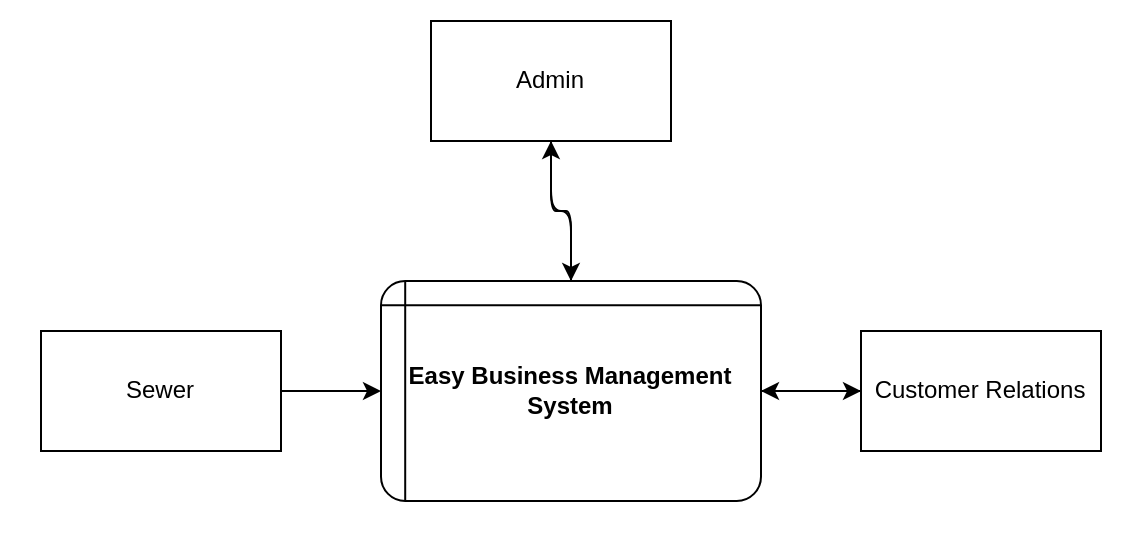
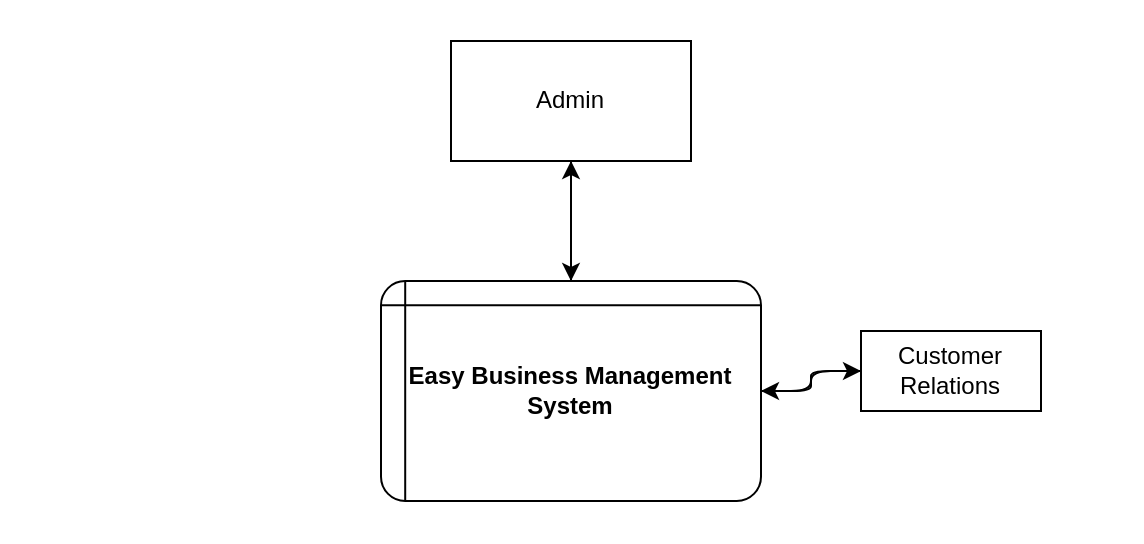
node "Admin": moved (551, 81) -> (571, 101)
node "Sewer": removed
edge "Sewer" -> "Easy Business Management System": removed
node "Customer Relations": size 240x120 -> 180x80
